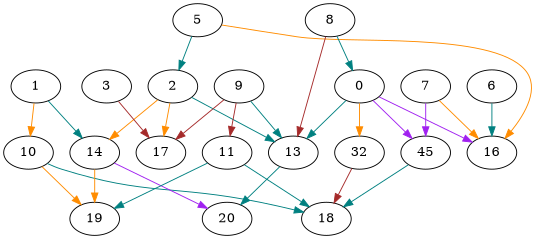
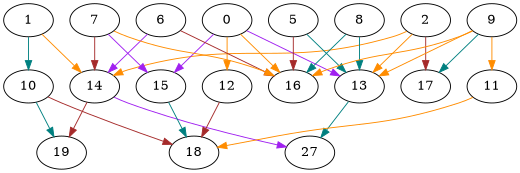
edge "5" -> "16": color darkorange -> brown
edge "7" -> "14": added
edge "6" -> "14": added
edge "5" -> "2": now "5" -> "13"
edge "8" -> "0": now "8" -> "16"
edge "9" -> "16": added
edge "8" -> "13": color brown -> teal
node "3": removed
edge "9" -> "11": color brown -> darkorange
edge "1" -> "10": color darkorange -> teal
edge "2" -> "17": color darkorange -> brown
edge "6" -> "16": color teal -> brown
edge "1" -> "14": color teal -> darkorange
edge "2" -> "13": color teal -> darkorange
edge "9" -> "13": color teal -> darkorange
edge "0" -> "13": color teal -> purple
edge "0" -> "16": color purple -> darkorange
edge "9" -> "17": color brown -> teal
node "32": label "32" -> "12"
node "45": label "45" -> "15"
edge "10" -> "19": color darkorange -> teal
edge "11" -> "19": removed
edge "11" -> "18": color teal -> darkorange
edge "14" -> "19": color darkorange -> brown
edge "10" -> "18": color teal -> brown
node "20": label "20" -> "27"
